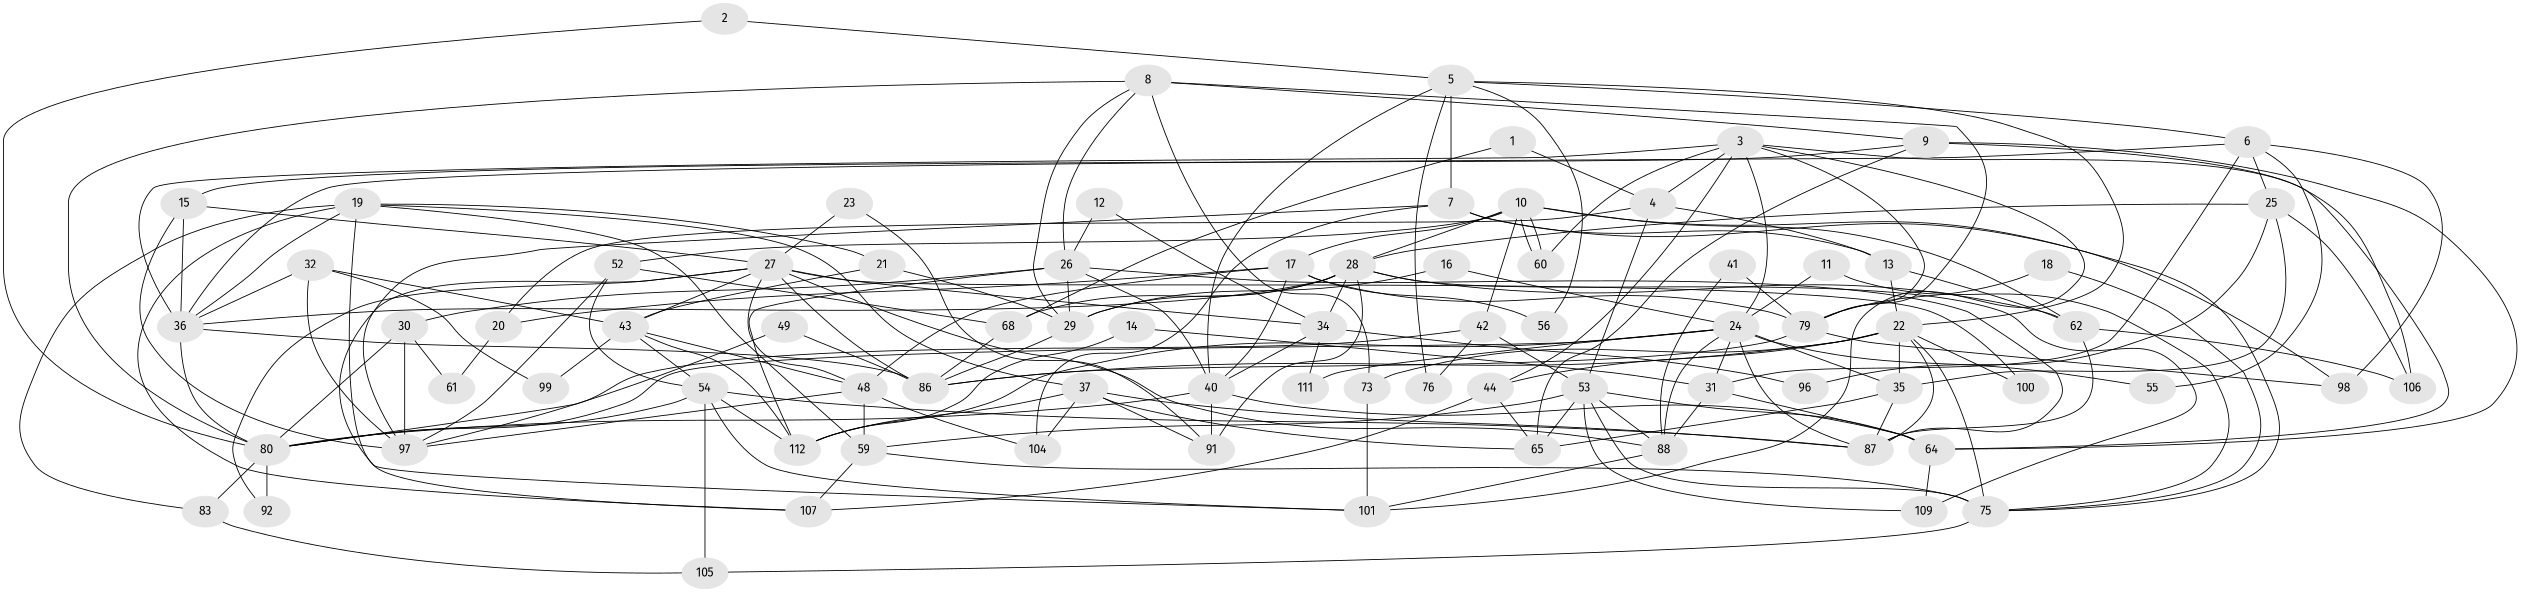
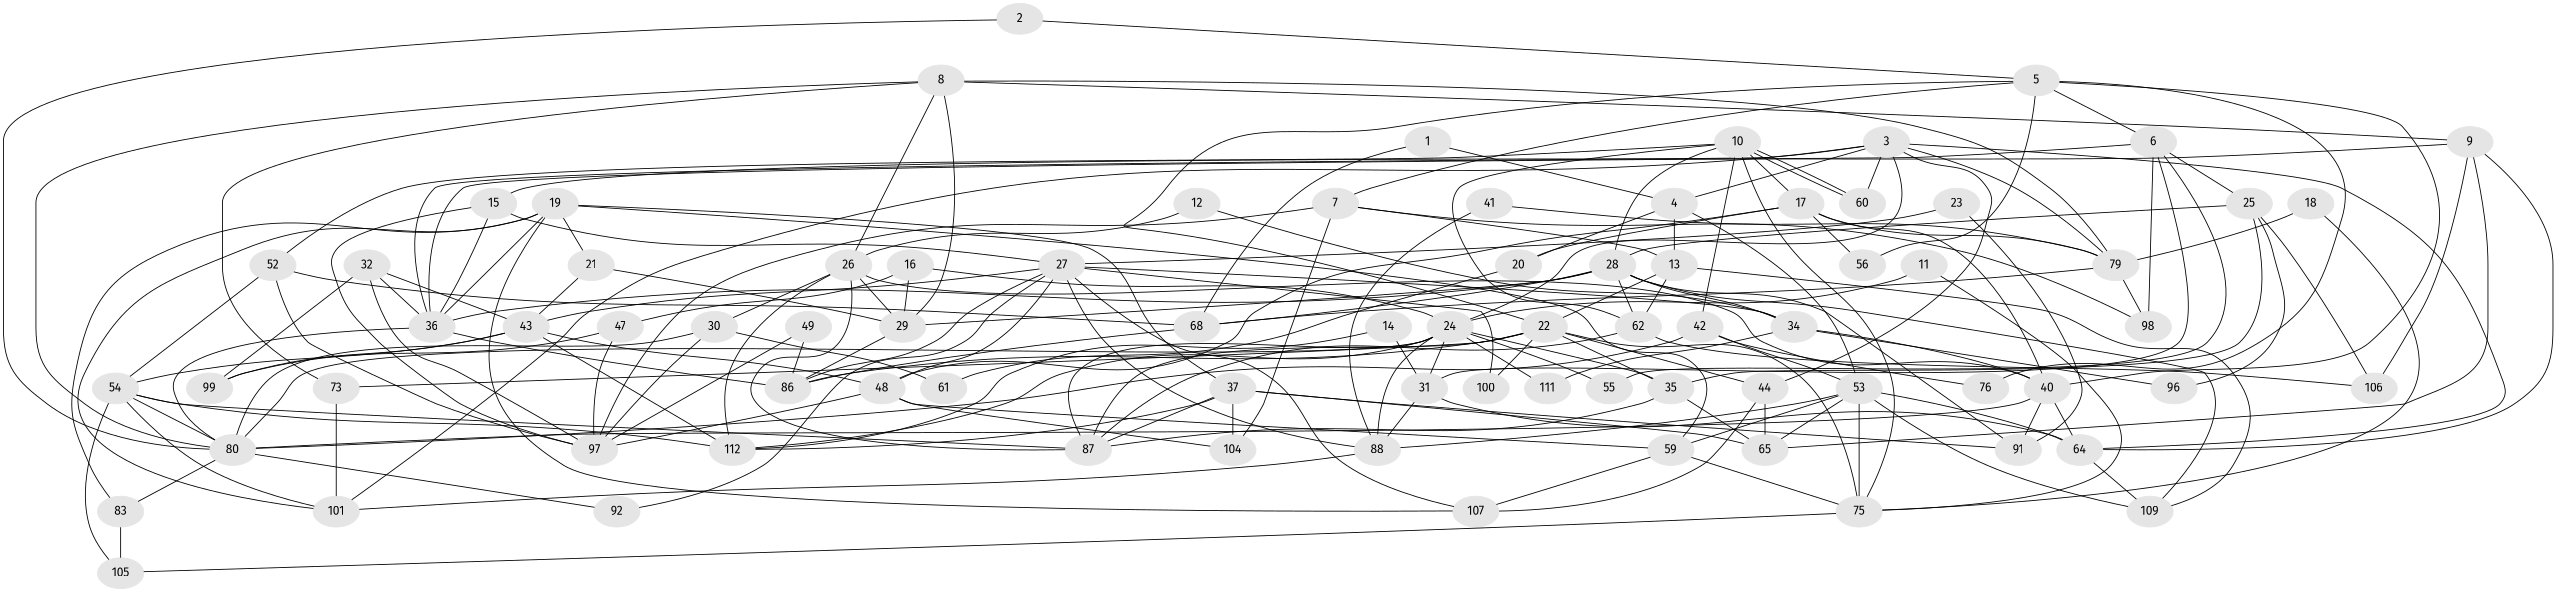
edge "13" -- "109": added
node "47": added
edge "79" -- "86": now "79" -- "68"
